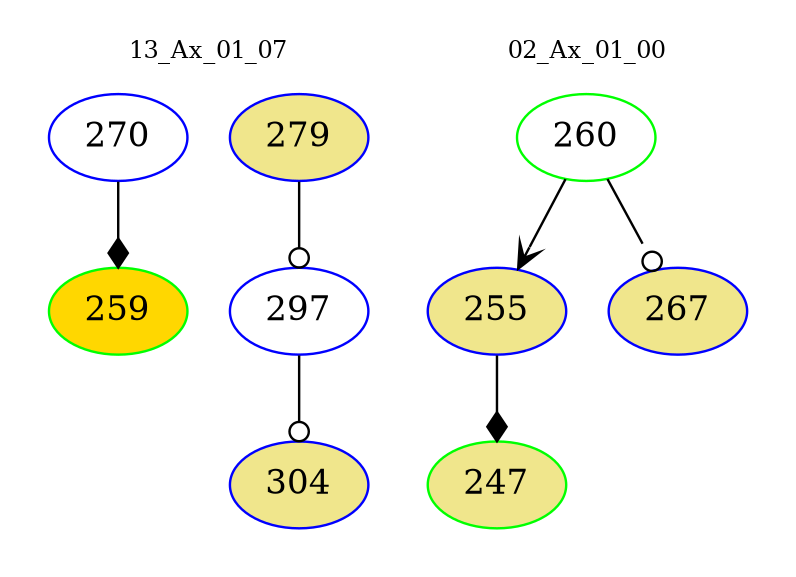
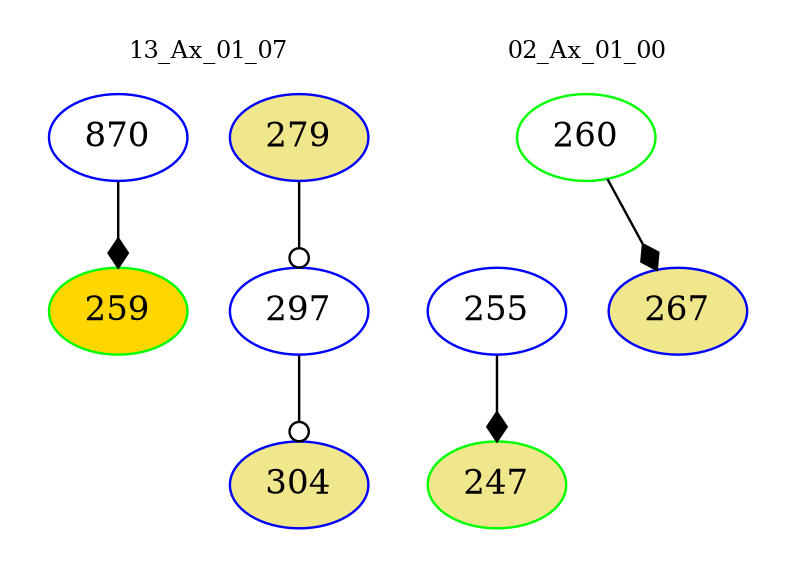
node "270": label "270" -> "870"
edge "260" -> "267": arrowhead odot -> diamond
edge "260" -> "255": removed
node "255": fillcolor khaki -> white
